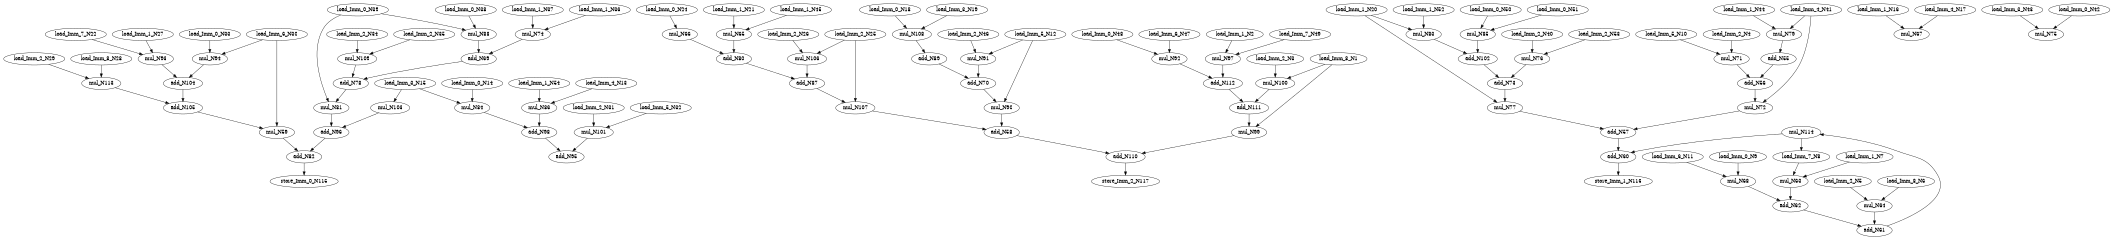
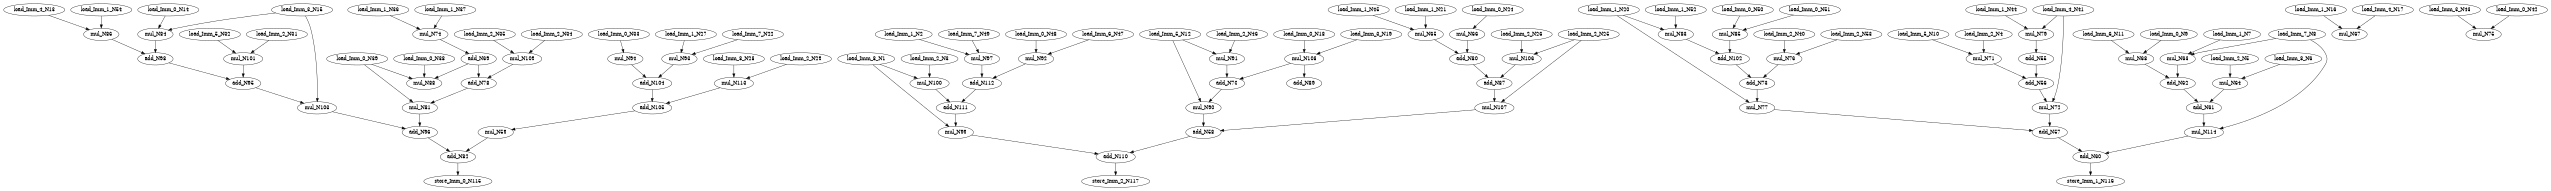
node "load_Imm_6_N30": removed
edge "mul_N88" -> "add_N69": reversed
edge "add_N89" -> "add_N70": now "mul_N108" -> "add_N70"
edge "add_N95" -> "mul_N103": added
edge "mul_N114" -> "load_Imm_7_N8": reversed
